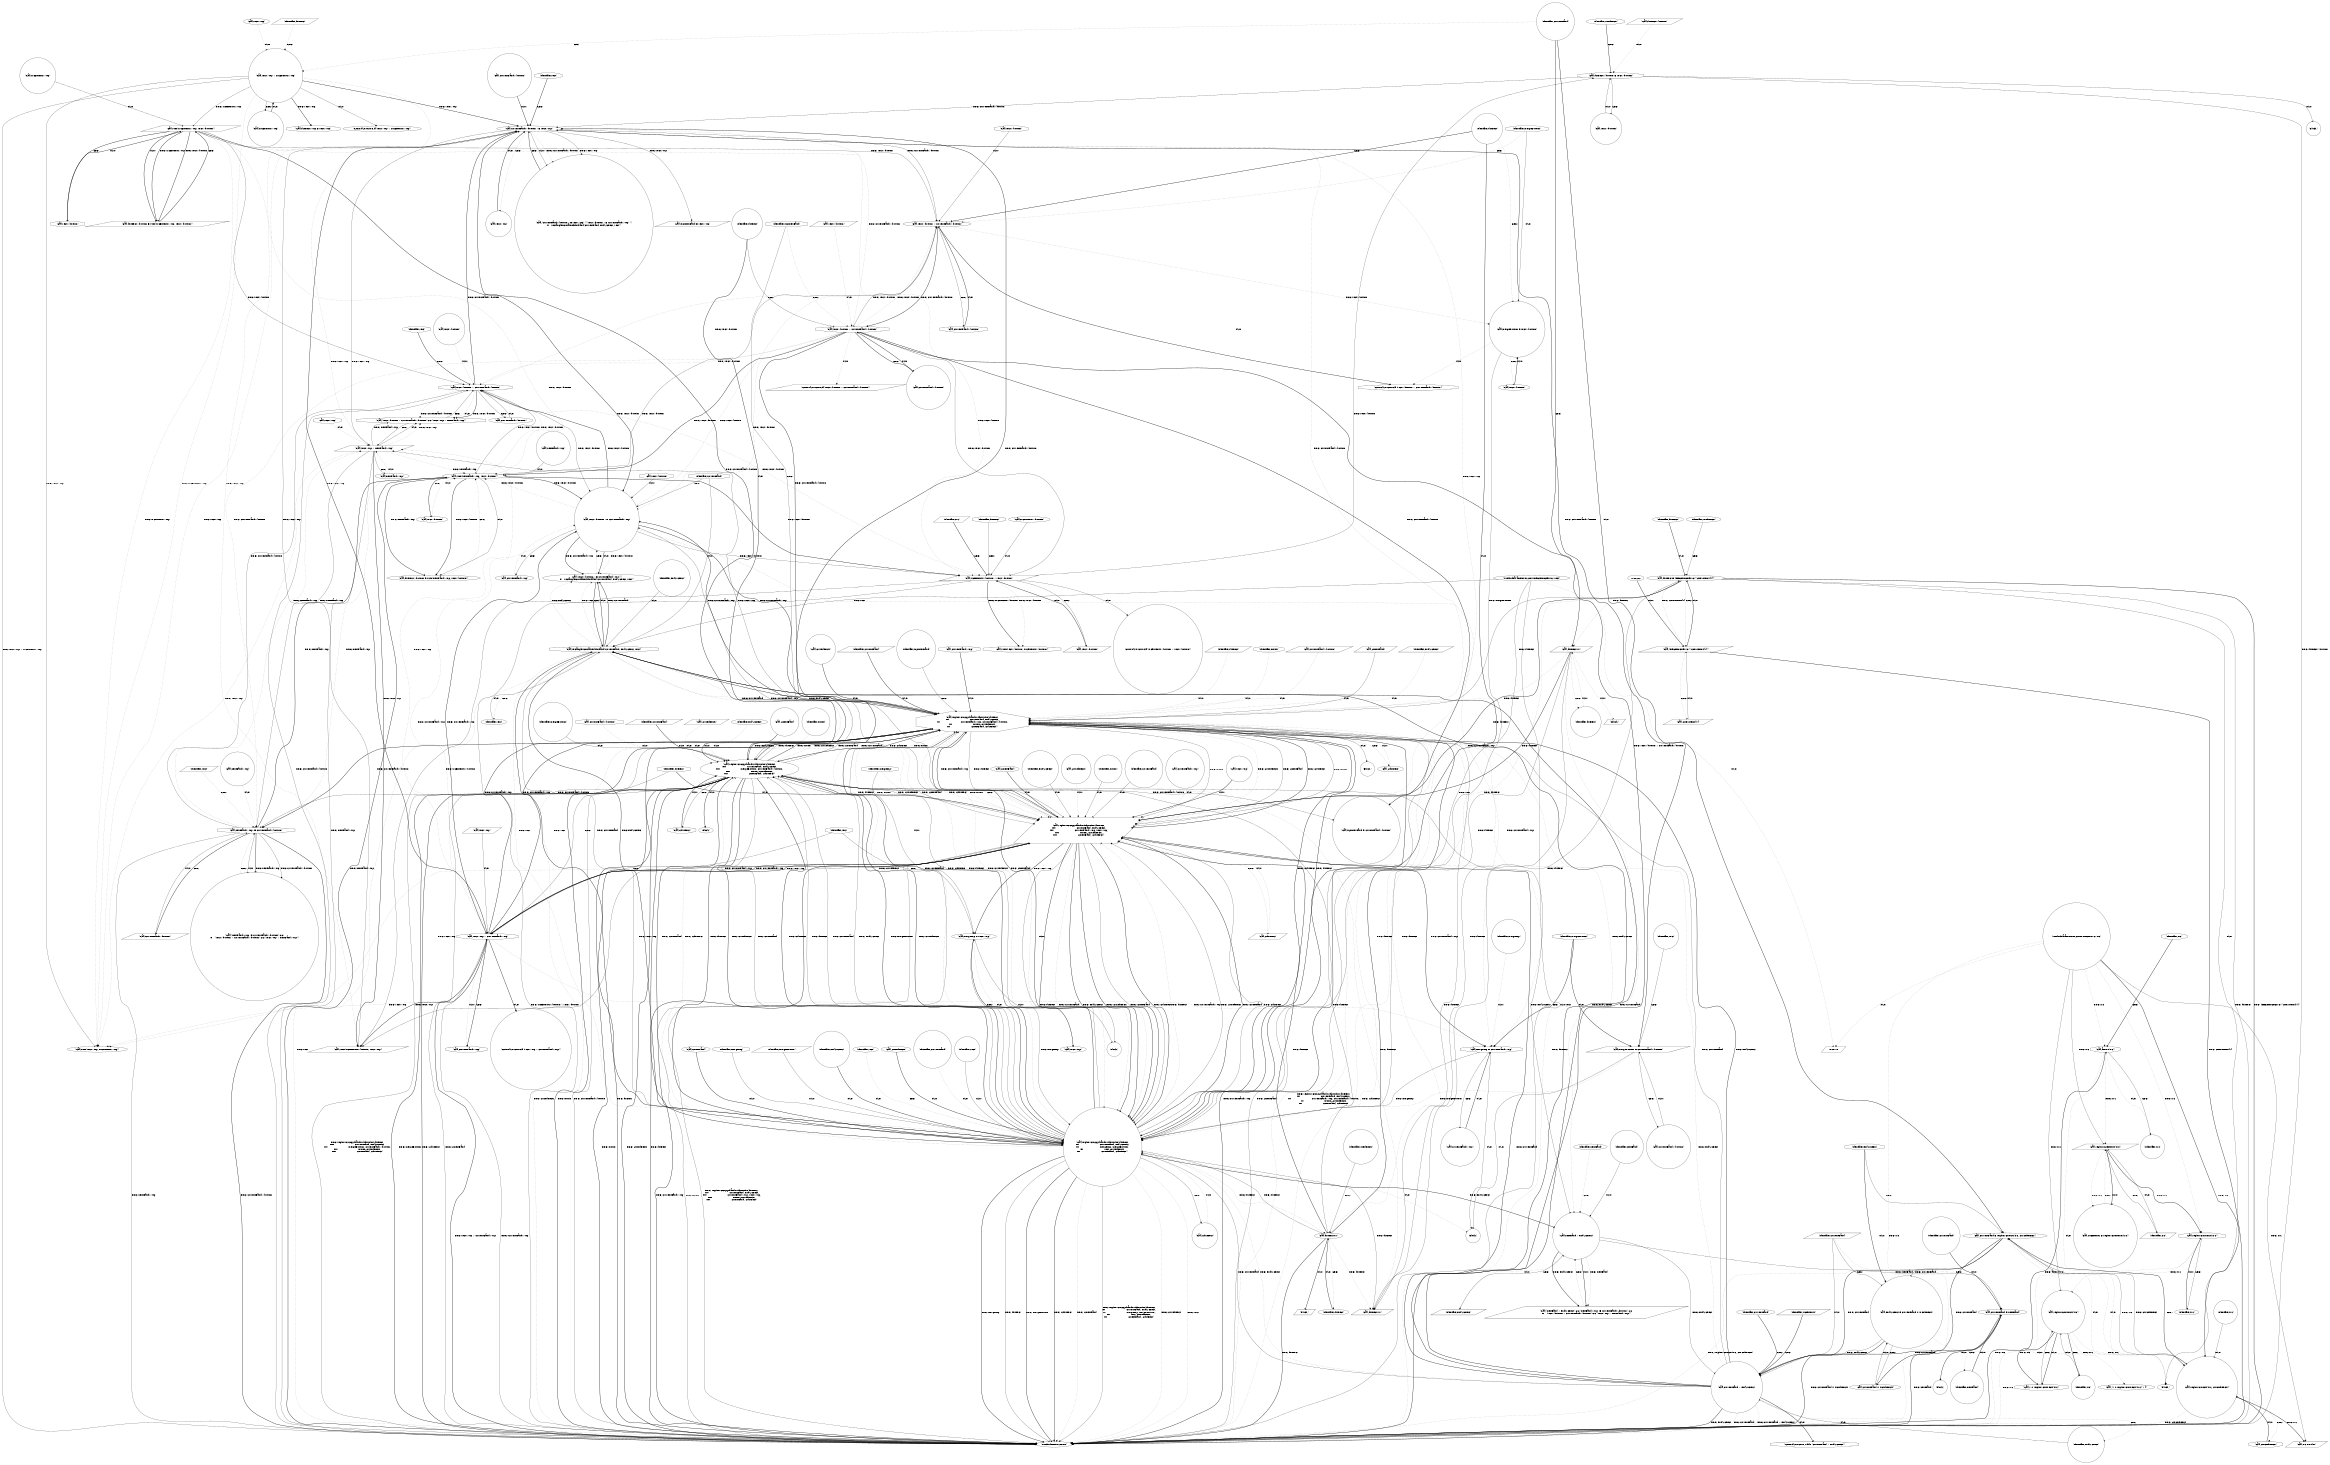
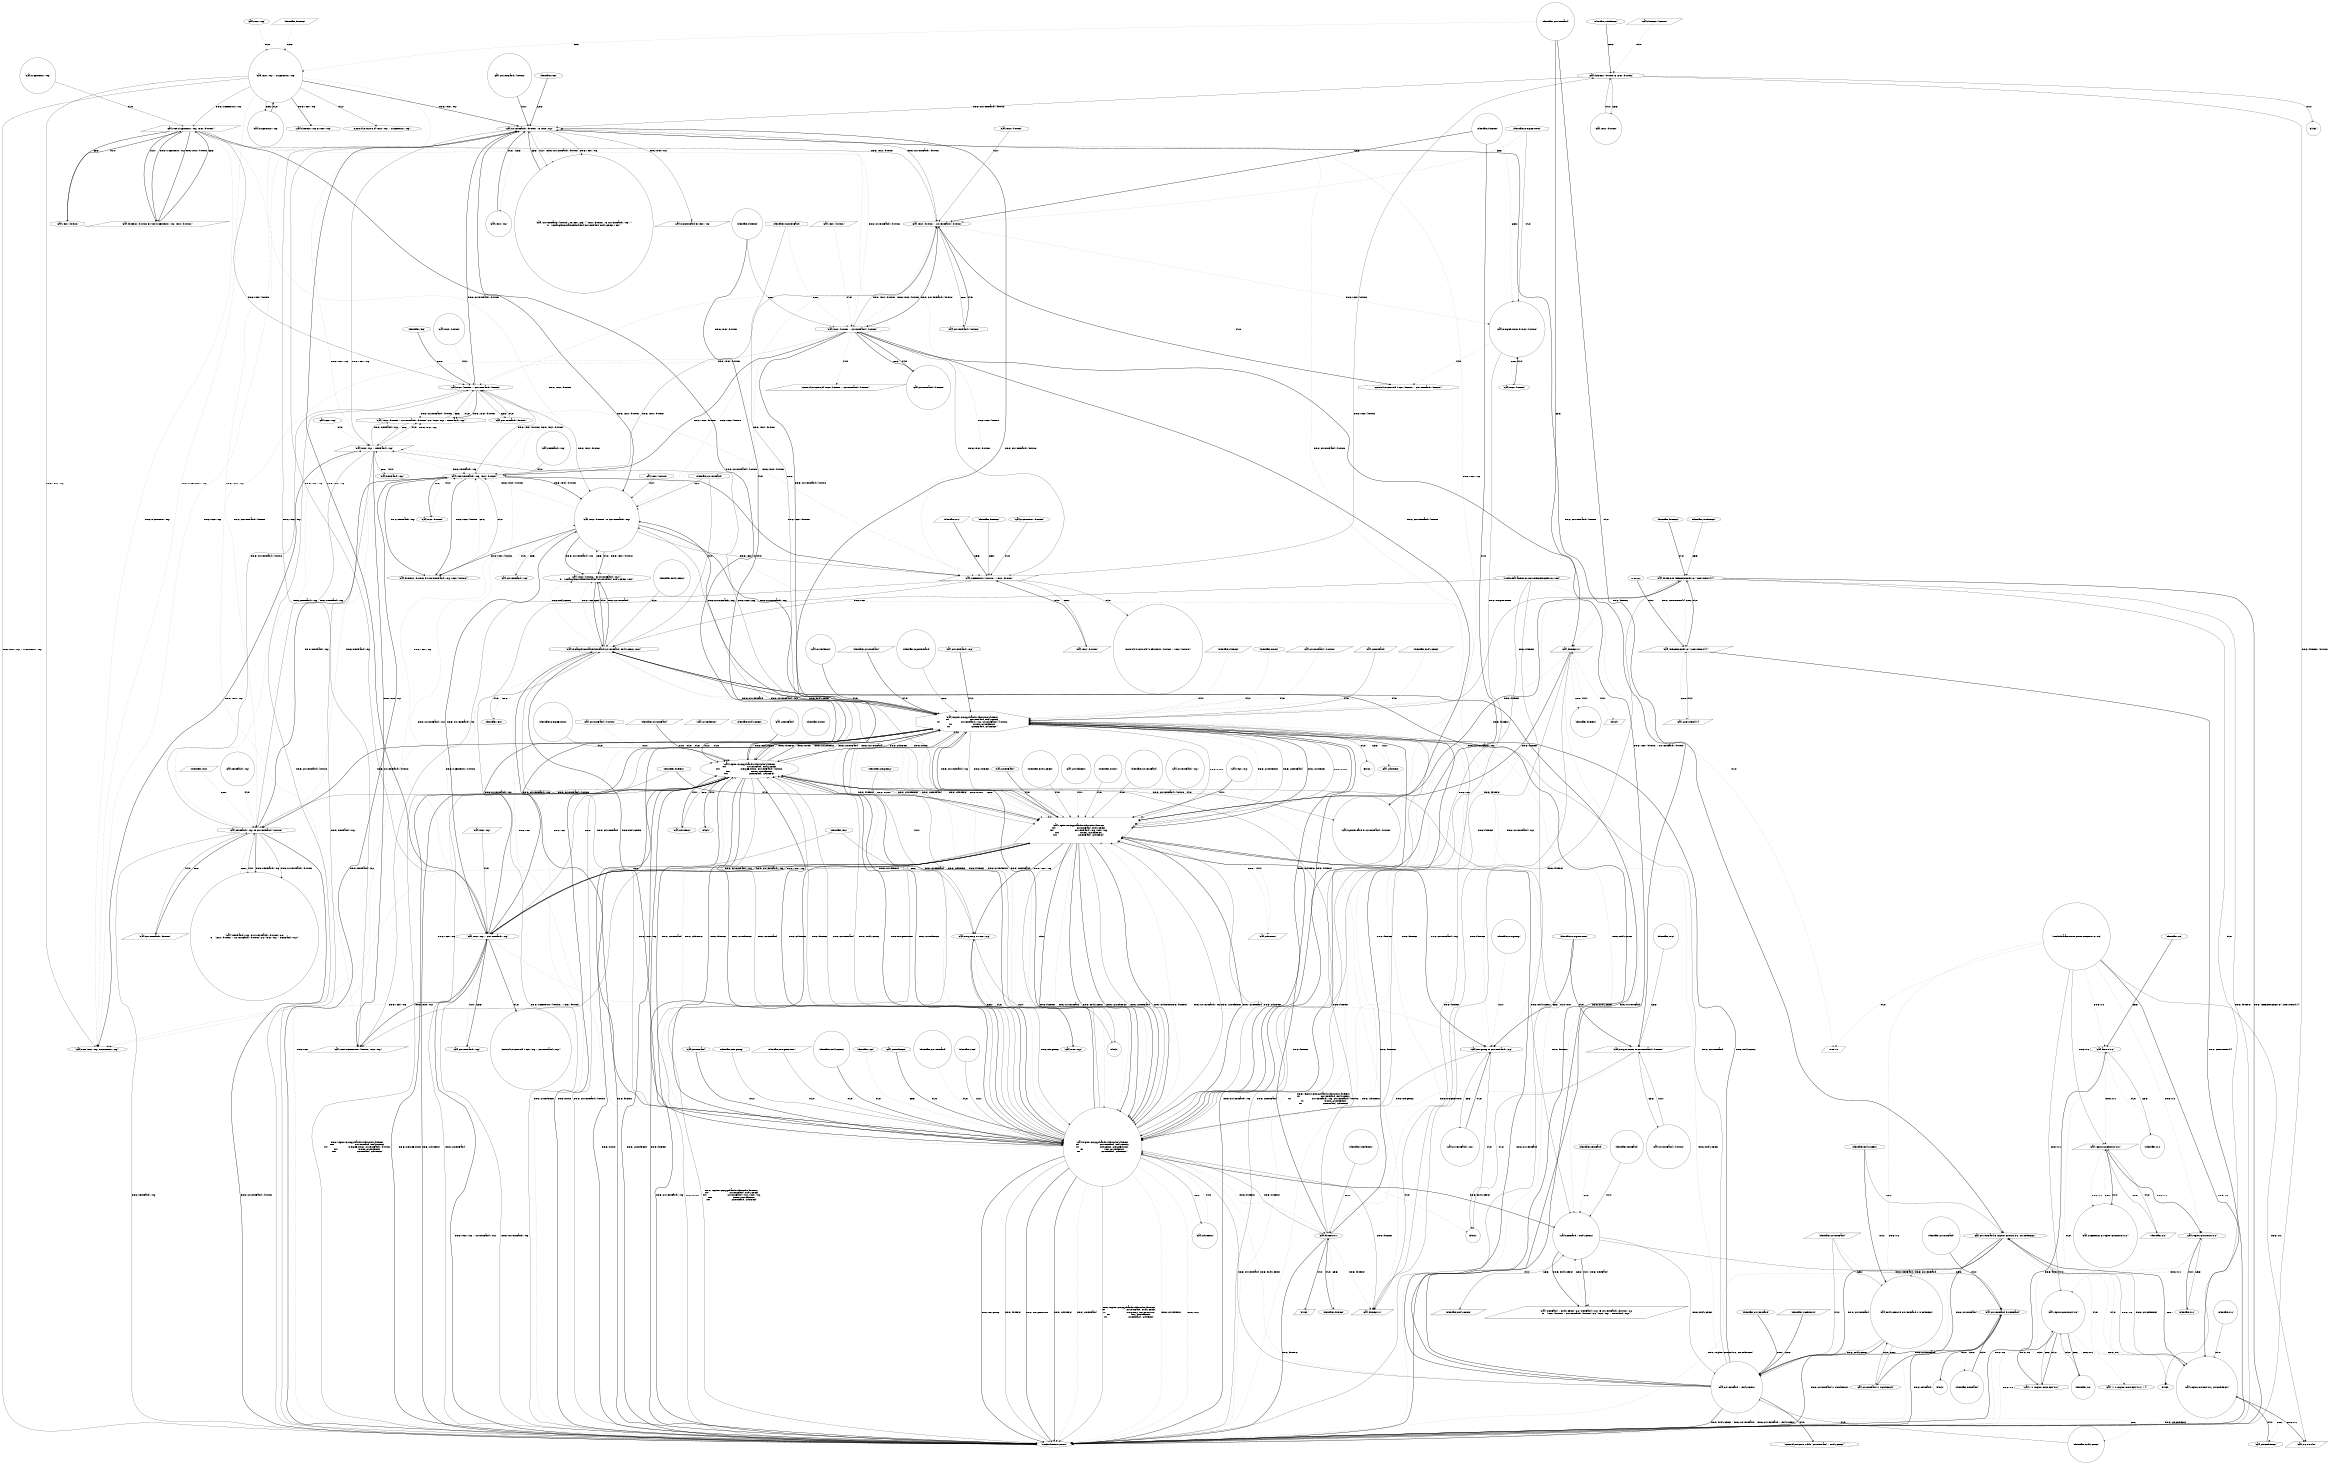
edge "(Call,rect->bottom <= currentBand->top)" -> "(Call,rect->bottom > currentBand->bottom)": now "(Call,rect->bottom <= currentBand->top)" -> "(Call,dstRect->bottom = MIN(nextBand->top, rect->bottom))"
edge "(Call,currentBand->bottom <= rect->top)" -> "(Call,rect->top > currentBand->top)": added, label "DDG: rect->top"
node "(Call,MAX(rect->bottom, srcExtents->bottom))": removed
edge "(Call,rect->top < nextBand->top)" -> "(Call,MIN(rect->top, srcExtents->top))": style dotted -> bold
